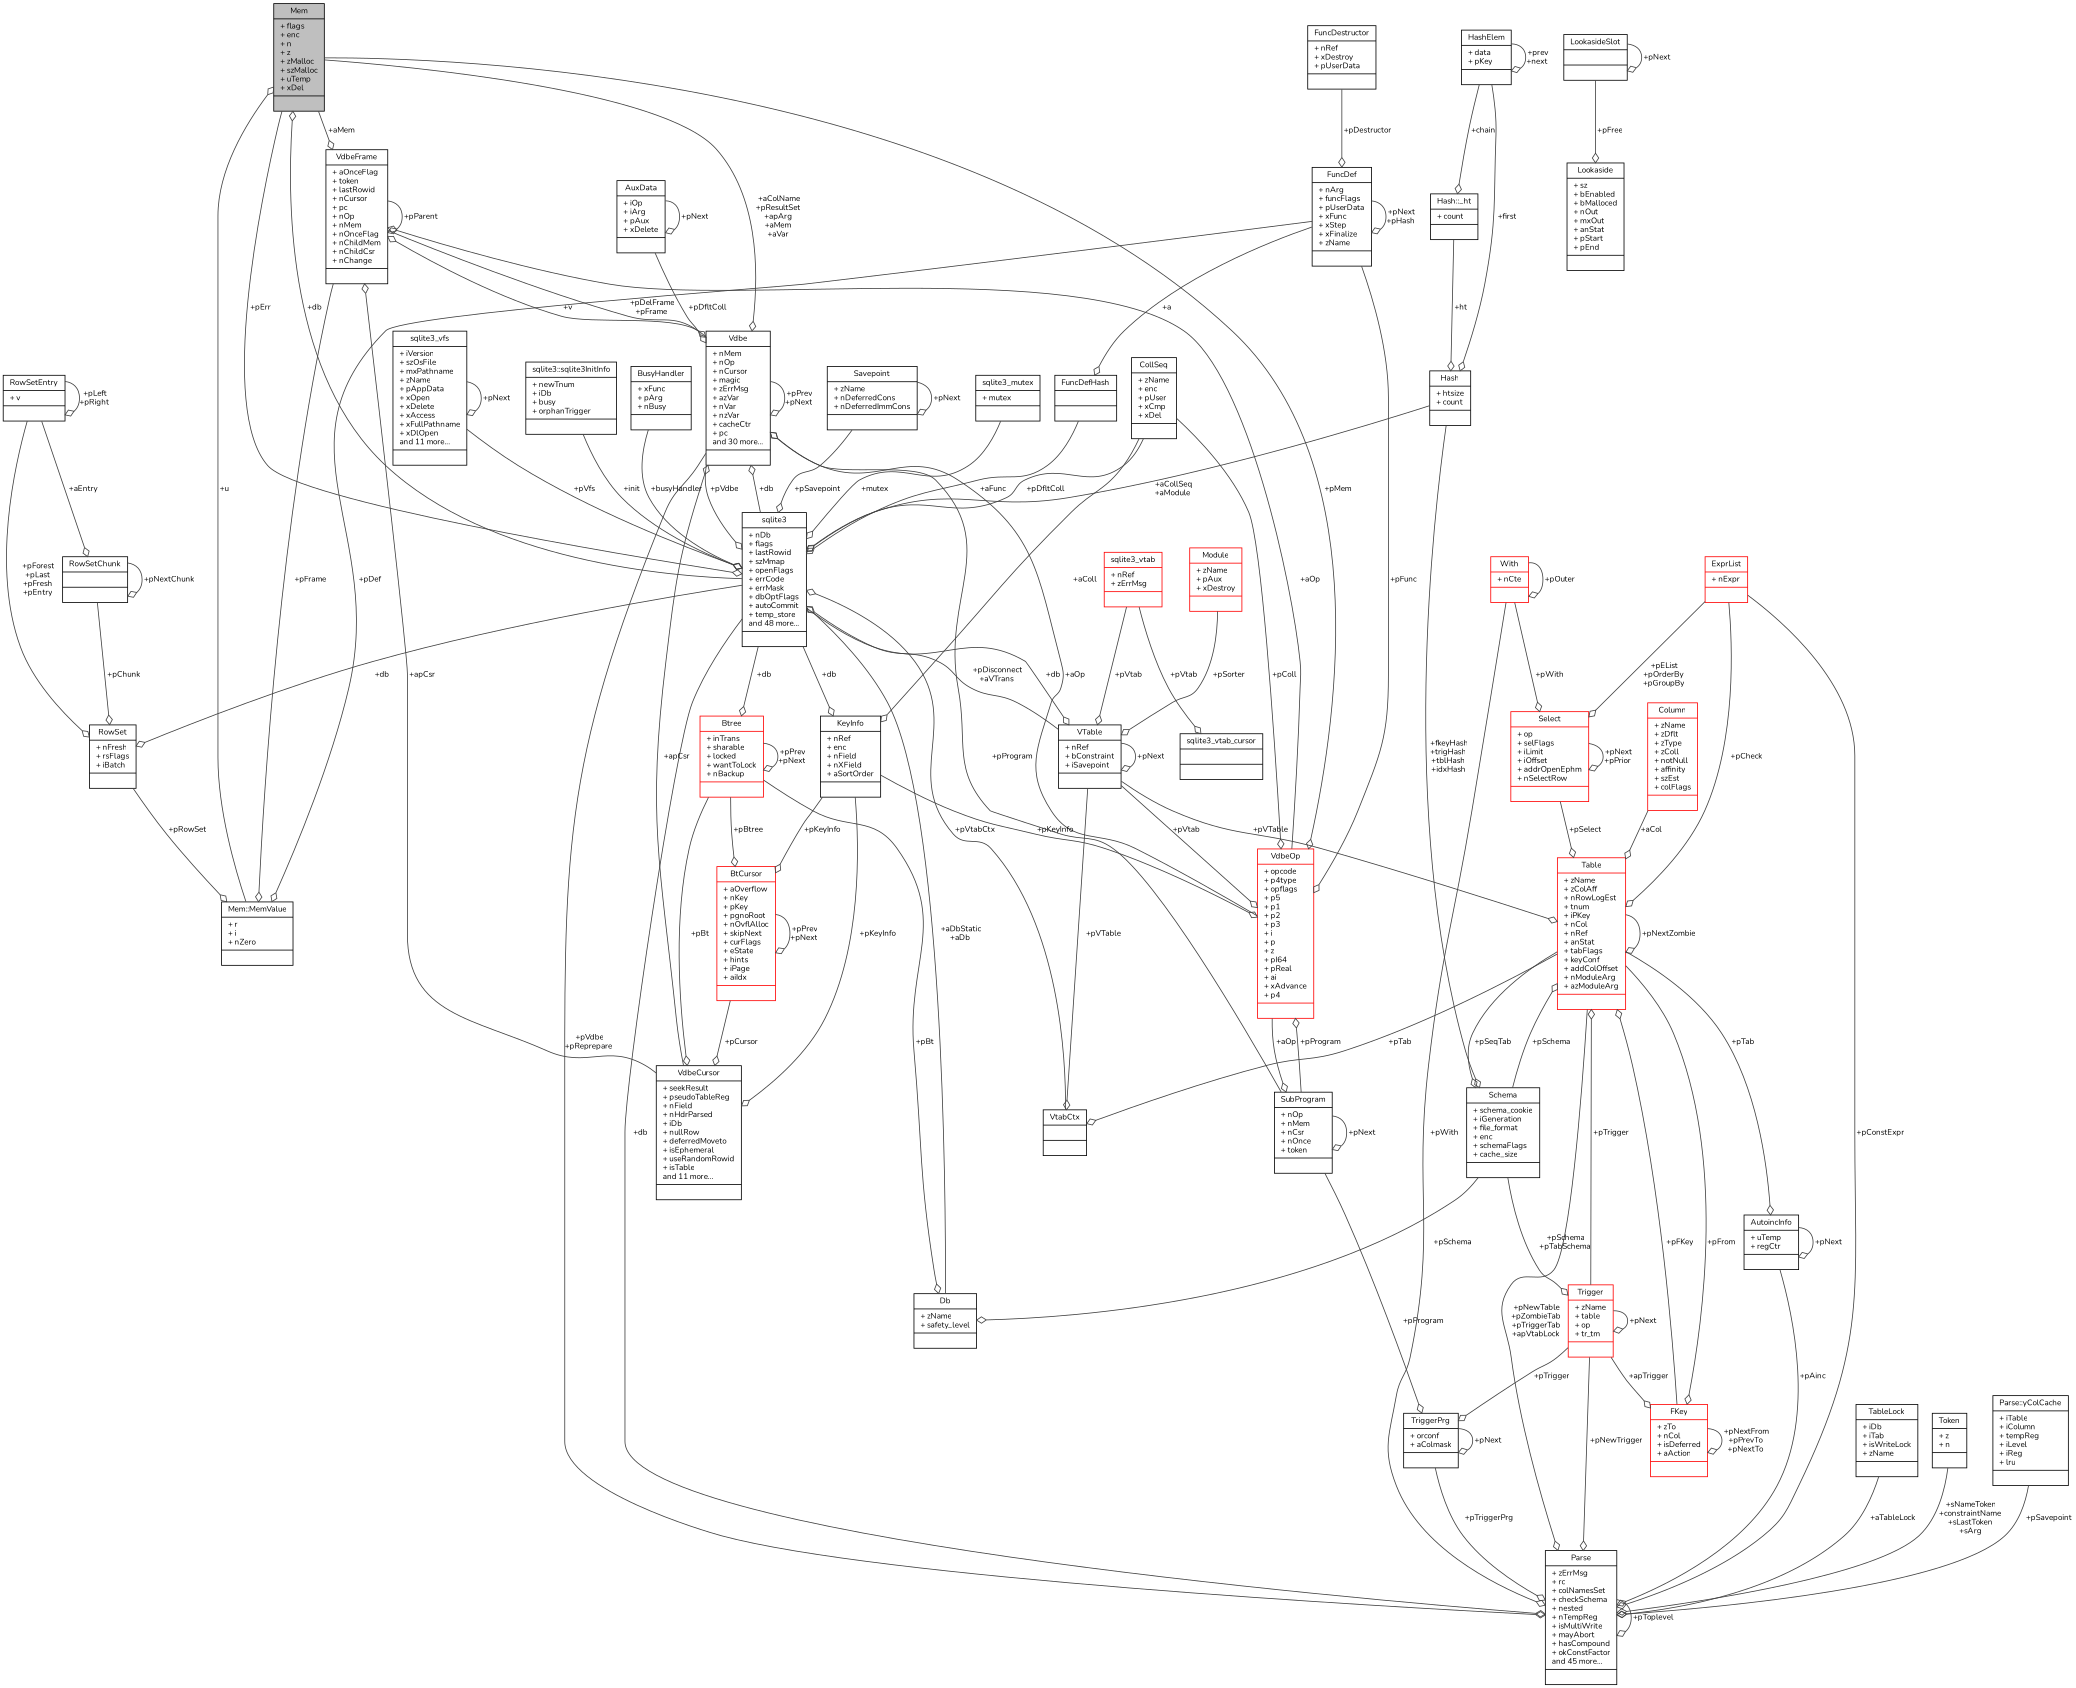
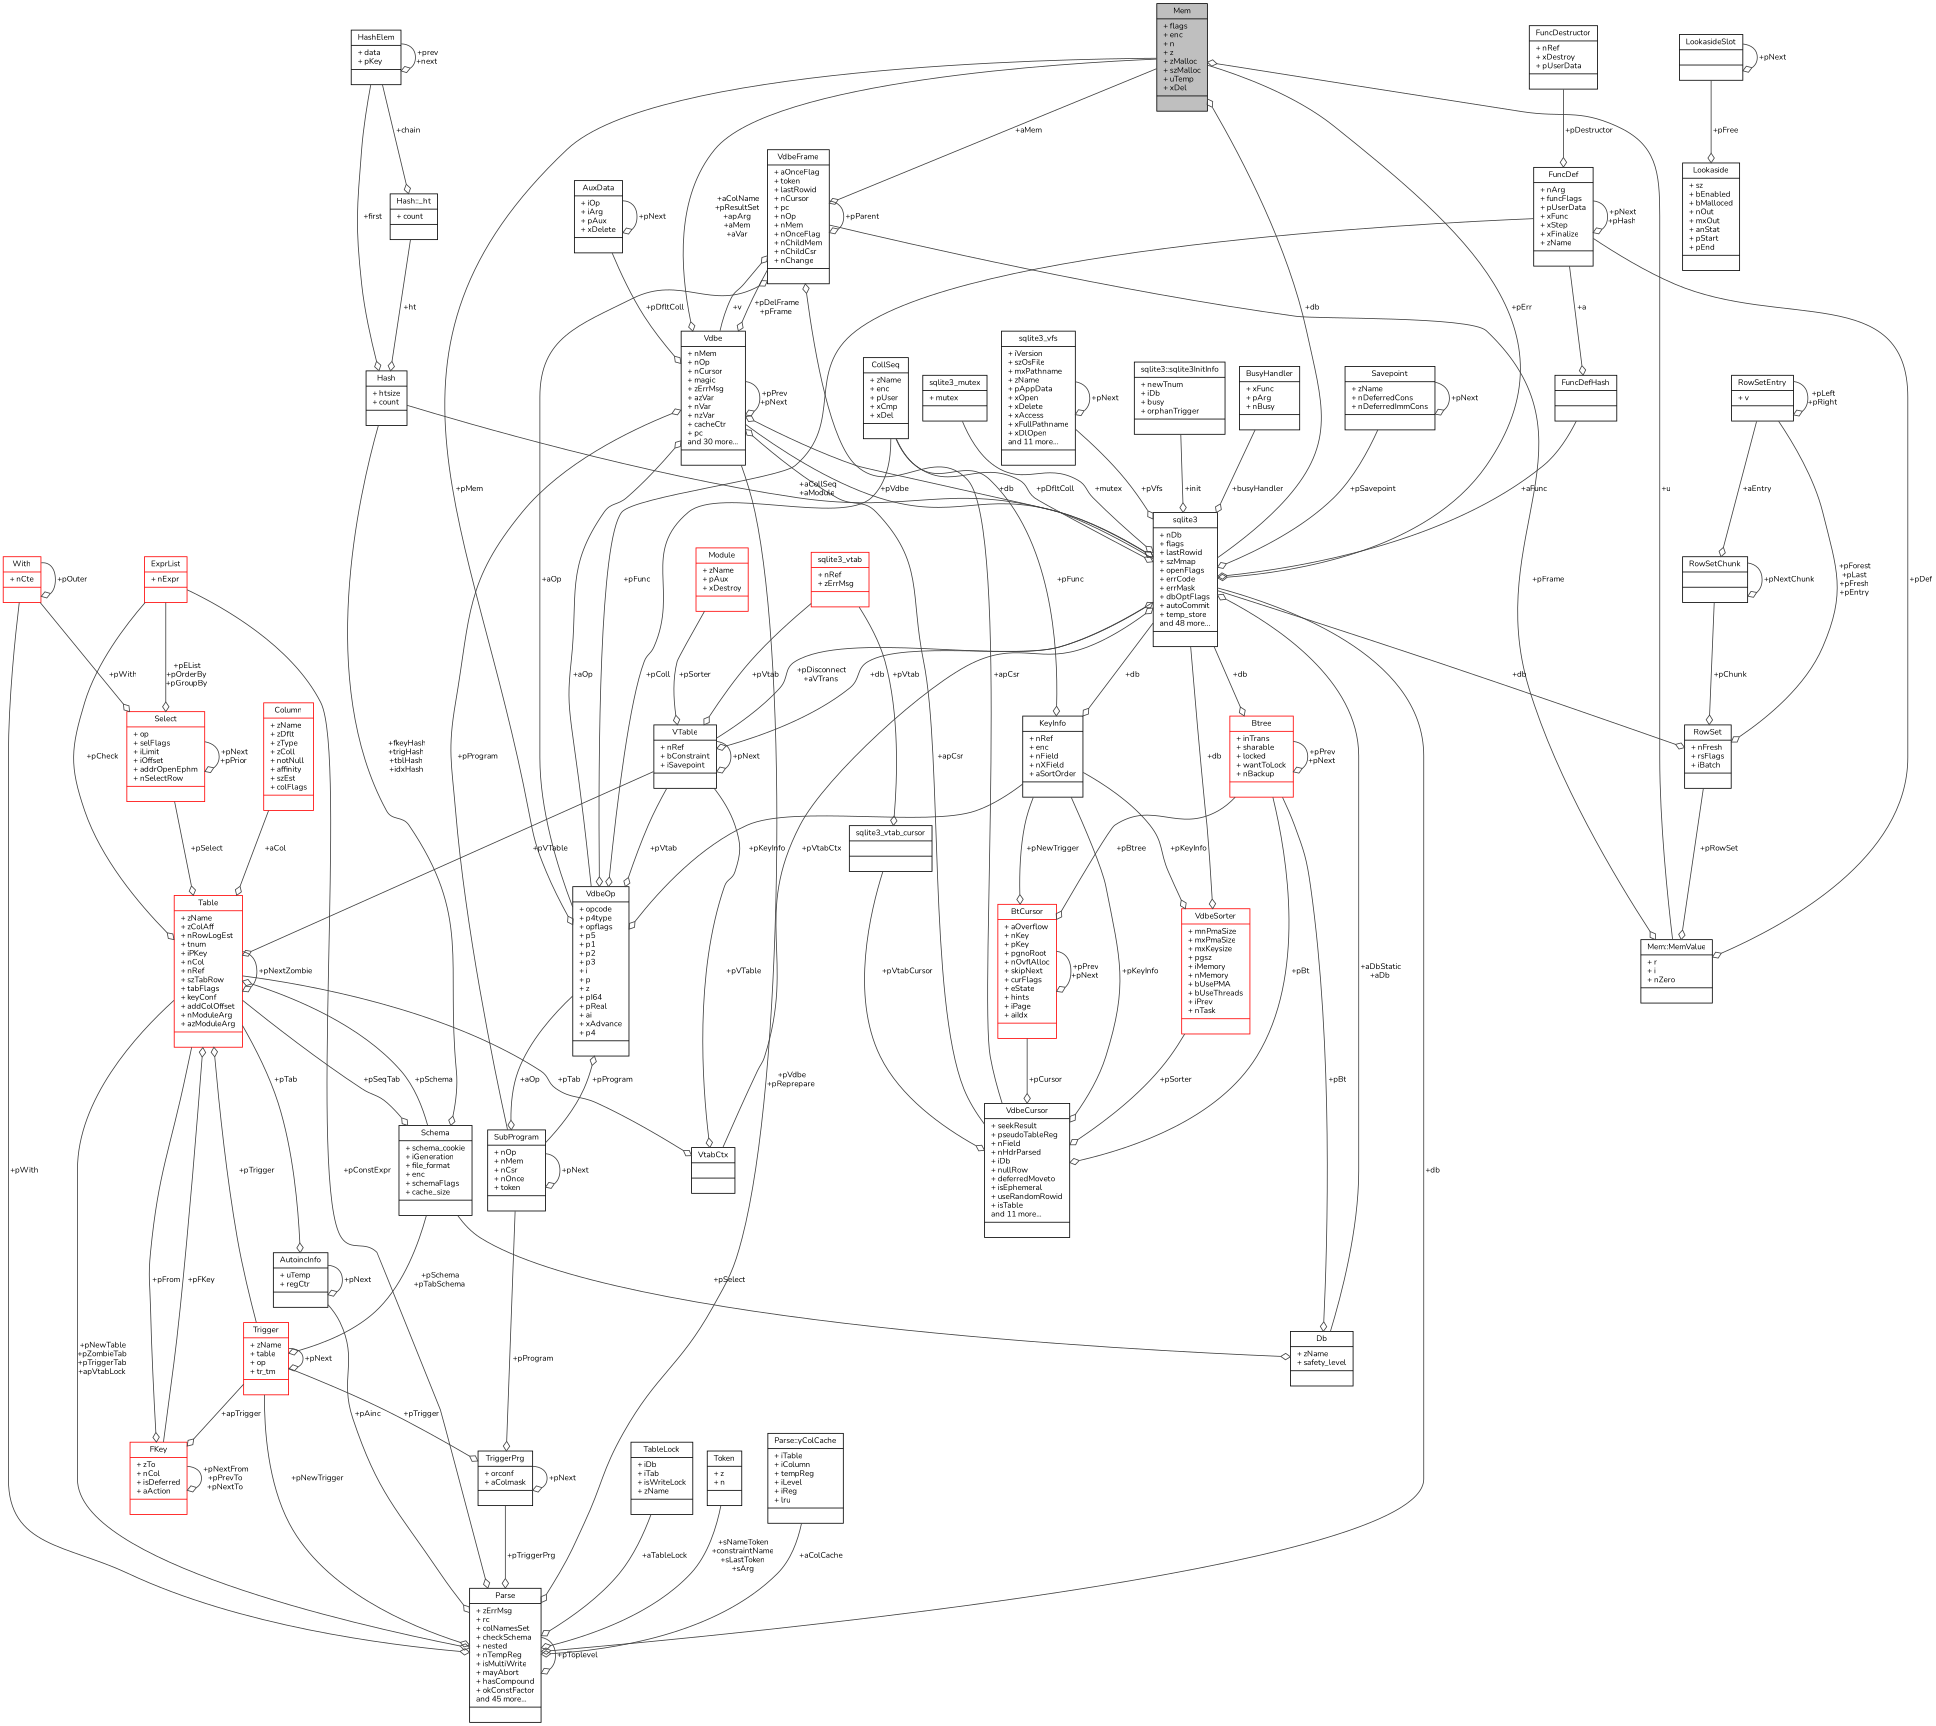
edge "CollSeq" -> "KeyInfo": label " +aColl" -> " +pFunc"
edge "KeyInfo" -> "BtCursor": label " +pKeyInfo" -> " +pNewTrigger"
node "VdbeOp": color red -> black
node "Table": text "+ anStat" -> "+ szTabRow"
node "VdbeSorter": added
edge "sqlite3_vtab_cursor" -> "VdbeCursor": added, label "+pVtabCursor"
edge "Schema" -> "Db": label " +pSchema" -> " +pSelect"
edge "Parse::yColCache" -> "Parse": label " +pSavepoint" -> " +aColCache"
